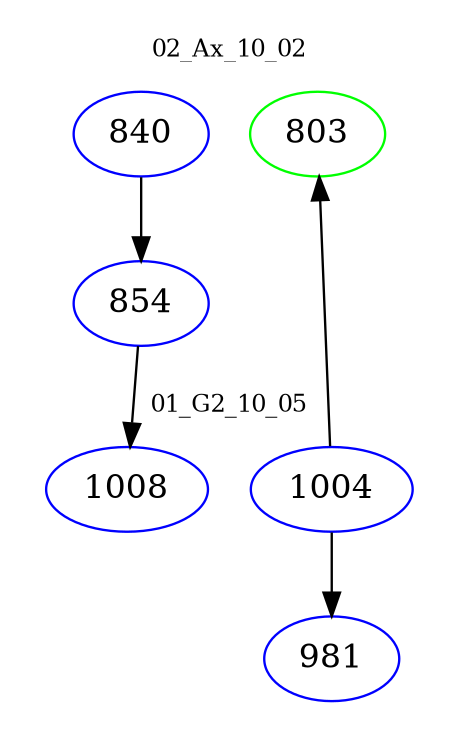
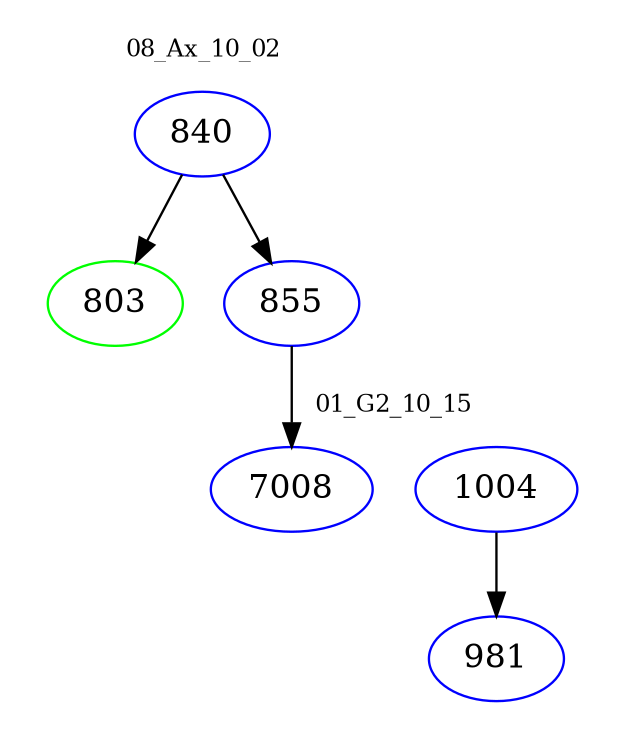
cluster "02_Ax_10_02": label "02_Ax_10_02" -> "08_Ax_10_02"
node "854": label "854" -> "855"
edge "1004" -> "803": now "840" -> "803"
cluster "01_G2_10_05": label "01_G2_10_05" -> "01_G2_10_15"
node "1008": label "1008" -> "7008"
